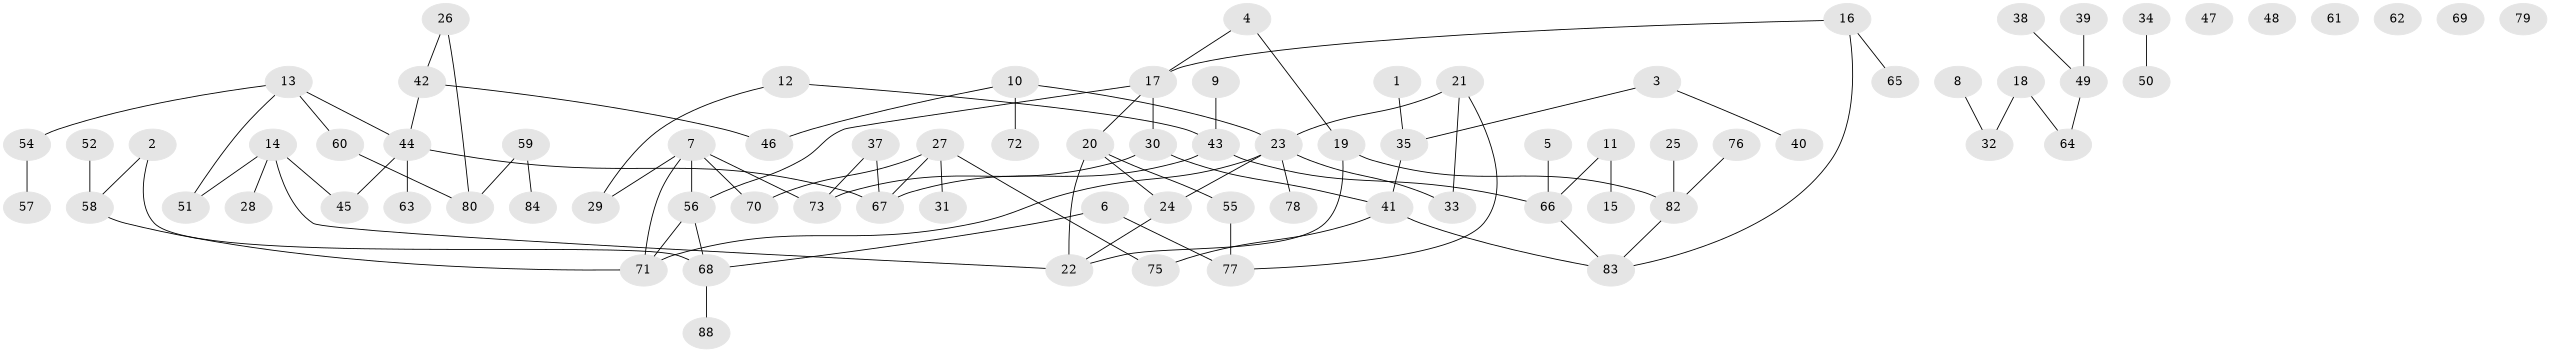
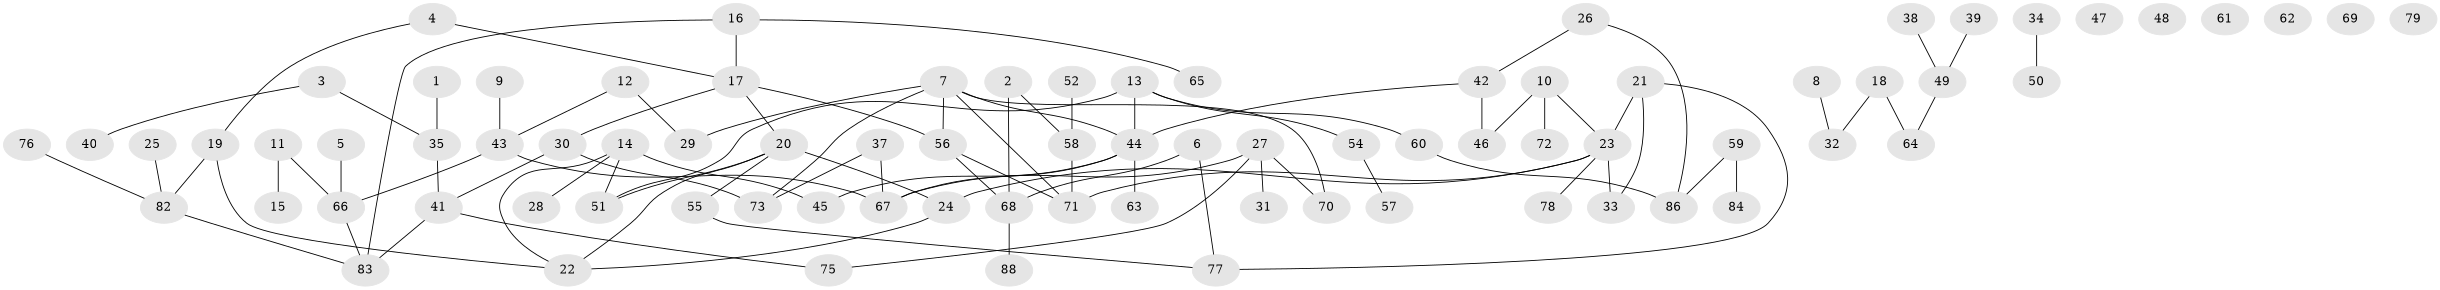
edge "7" -- "44": added
edge "20" -- "51": added
node "80": label "80" -> "86"
